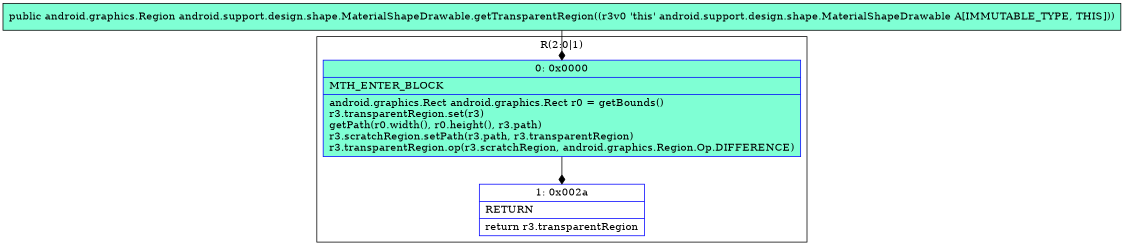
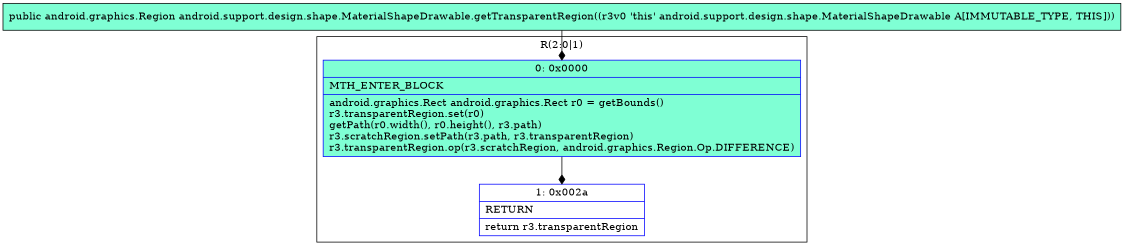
node "0: 0x0000": text "r3.transparentRegion.set(r3)" -> "r3.transparentRegion.set(r0)"
